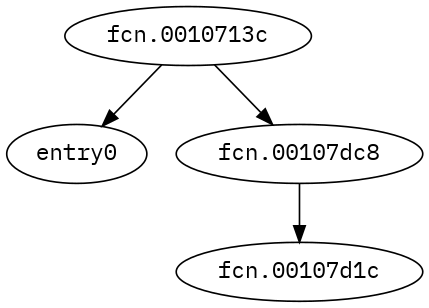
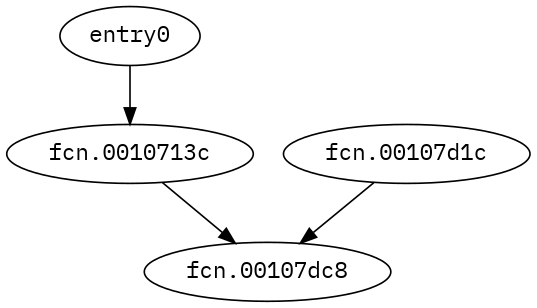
edge "fcn.0010713c" -> "entry0": reversed
edge "fcn.00107dc8" -> "fcn.00107d1c": reversed
